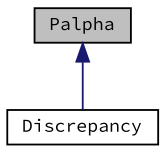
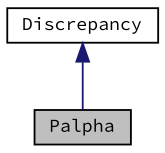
edge "Discrepancy" -> "Palpha": reversed
